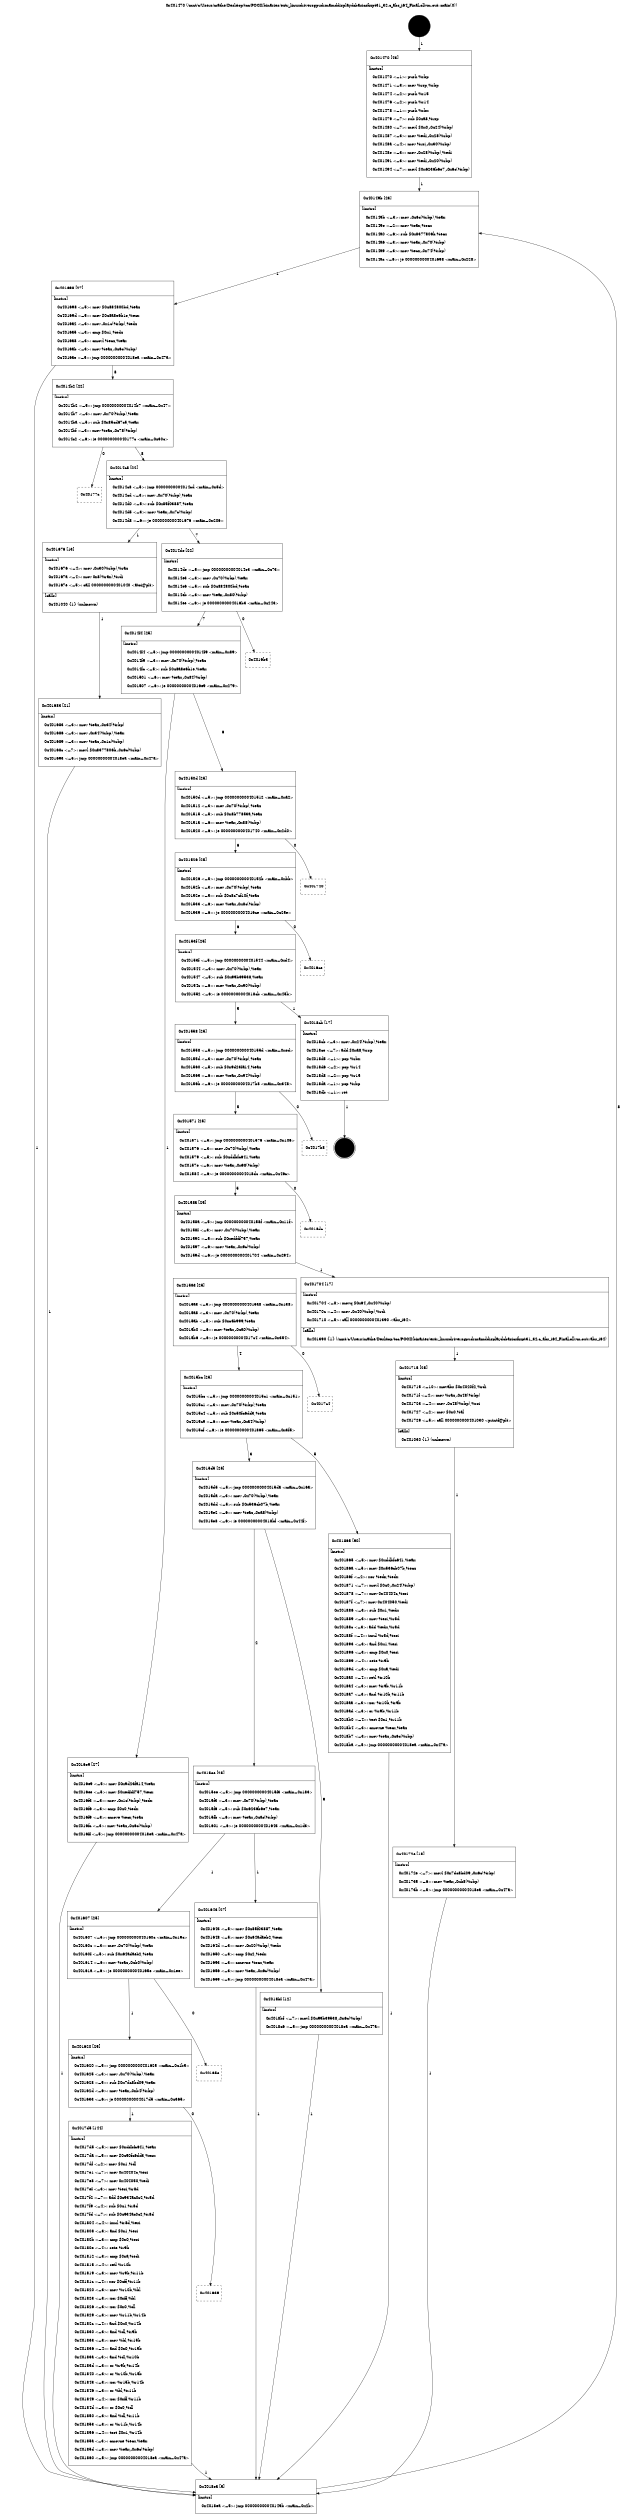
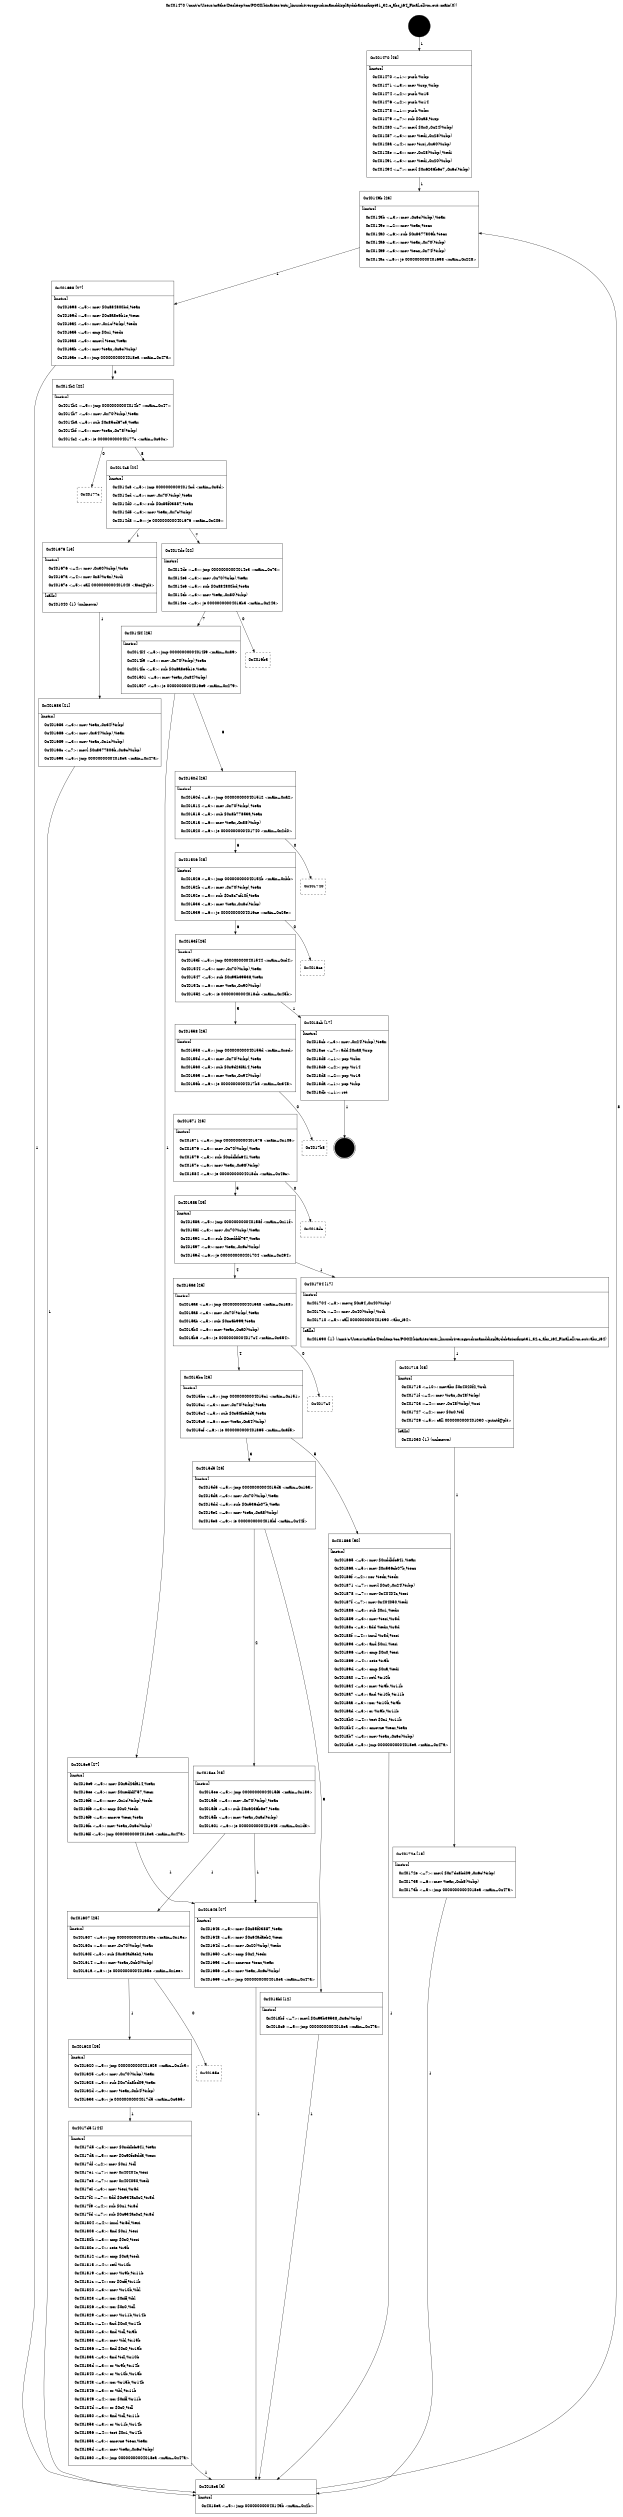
edge "0x401558 [25]" -> "0x401571 [25]": removed, label "5"
edge "0x40158a [25]" -> "0x4015a3 [25]": added, label "4"
edge "0x4016e9 [27]" -> "0x4018ea [5]": now "0x4016e9 [27]" -> "0x401643 [27]"
node "0x401639": removed
